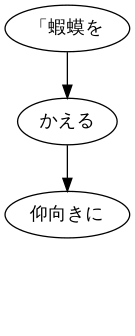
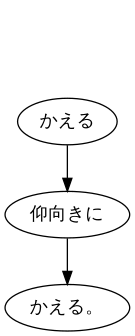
node "「蝦蟆を": removed
node "かえる。": added
